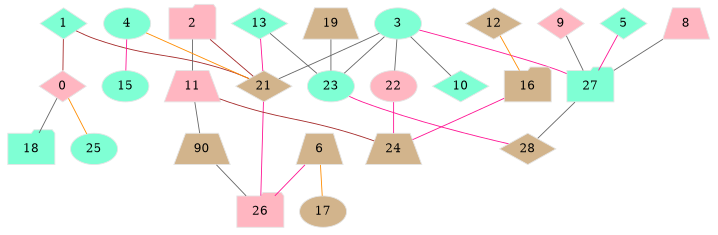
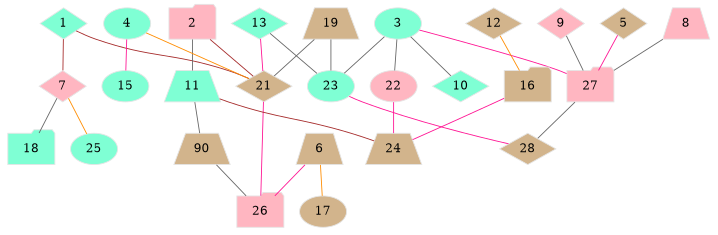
node "5": fillcolor aquamarine -> tan
edge "3" -- "21": now "19" -- "21"
node "0": label "0" -> "7"
node "11": fillcolor lightpink -> aquamarine
node "27": fillcolor aquamarine -> lightpink
